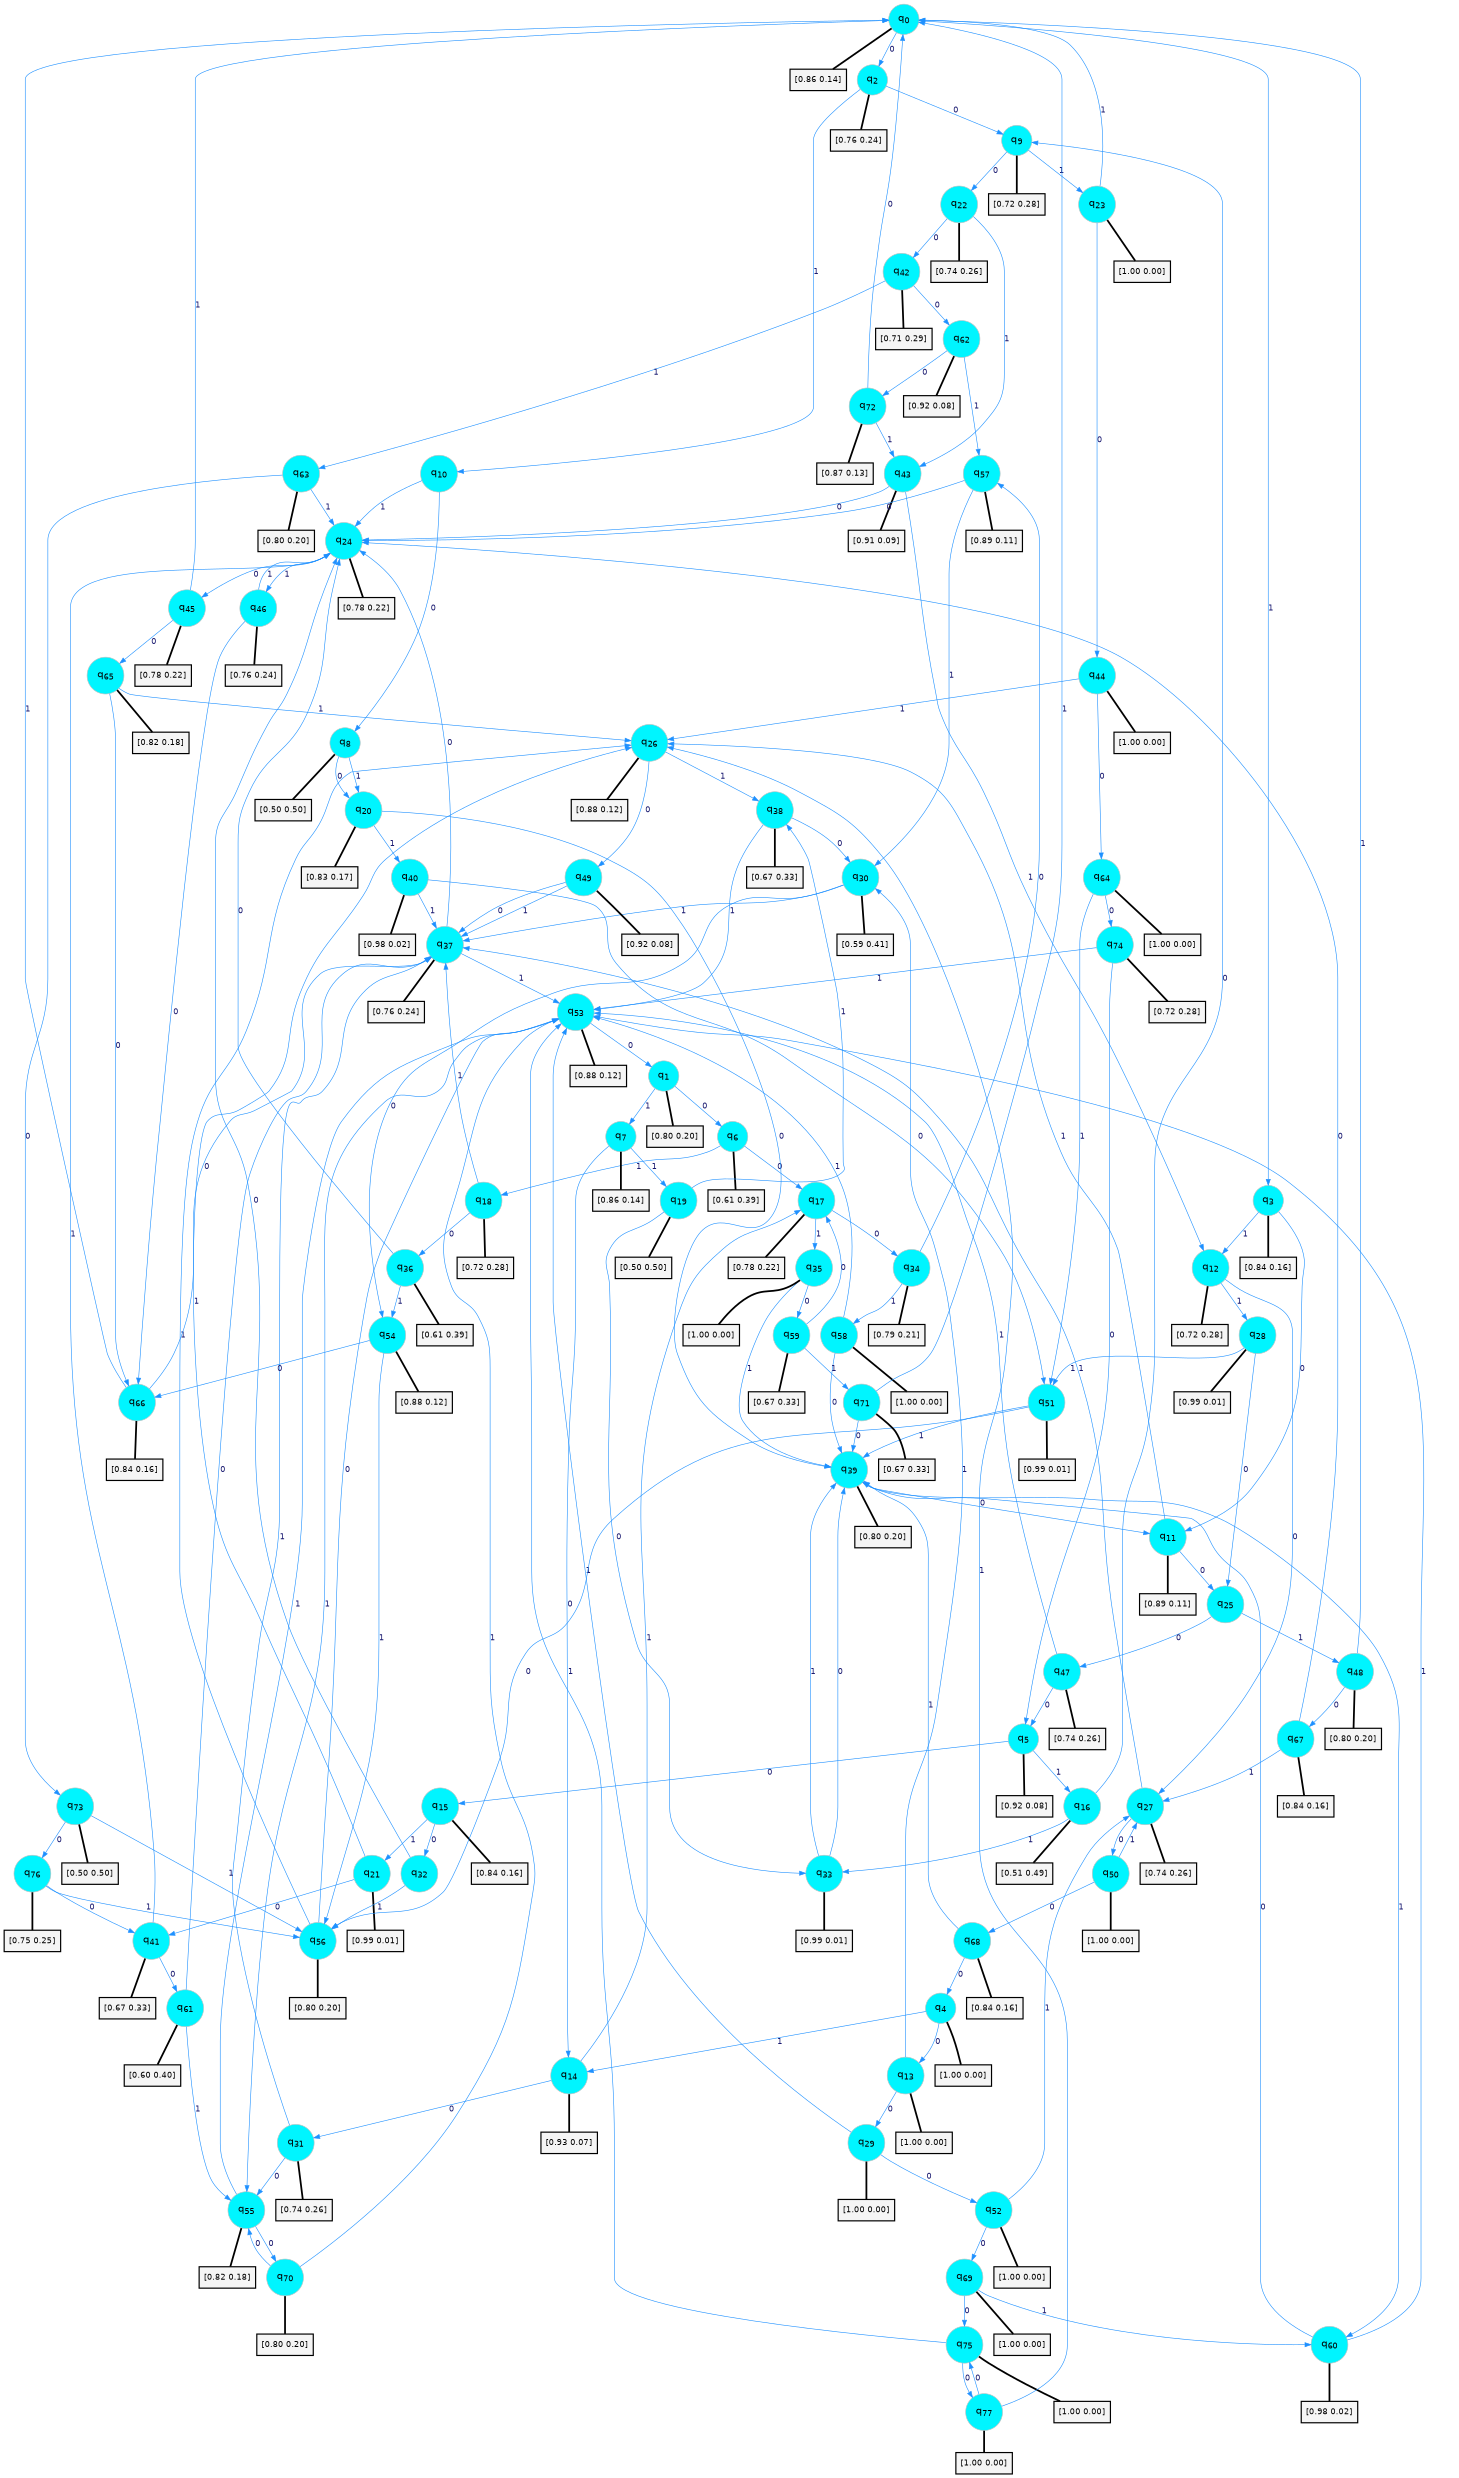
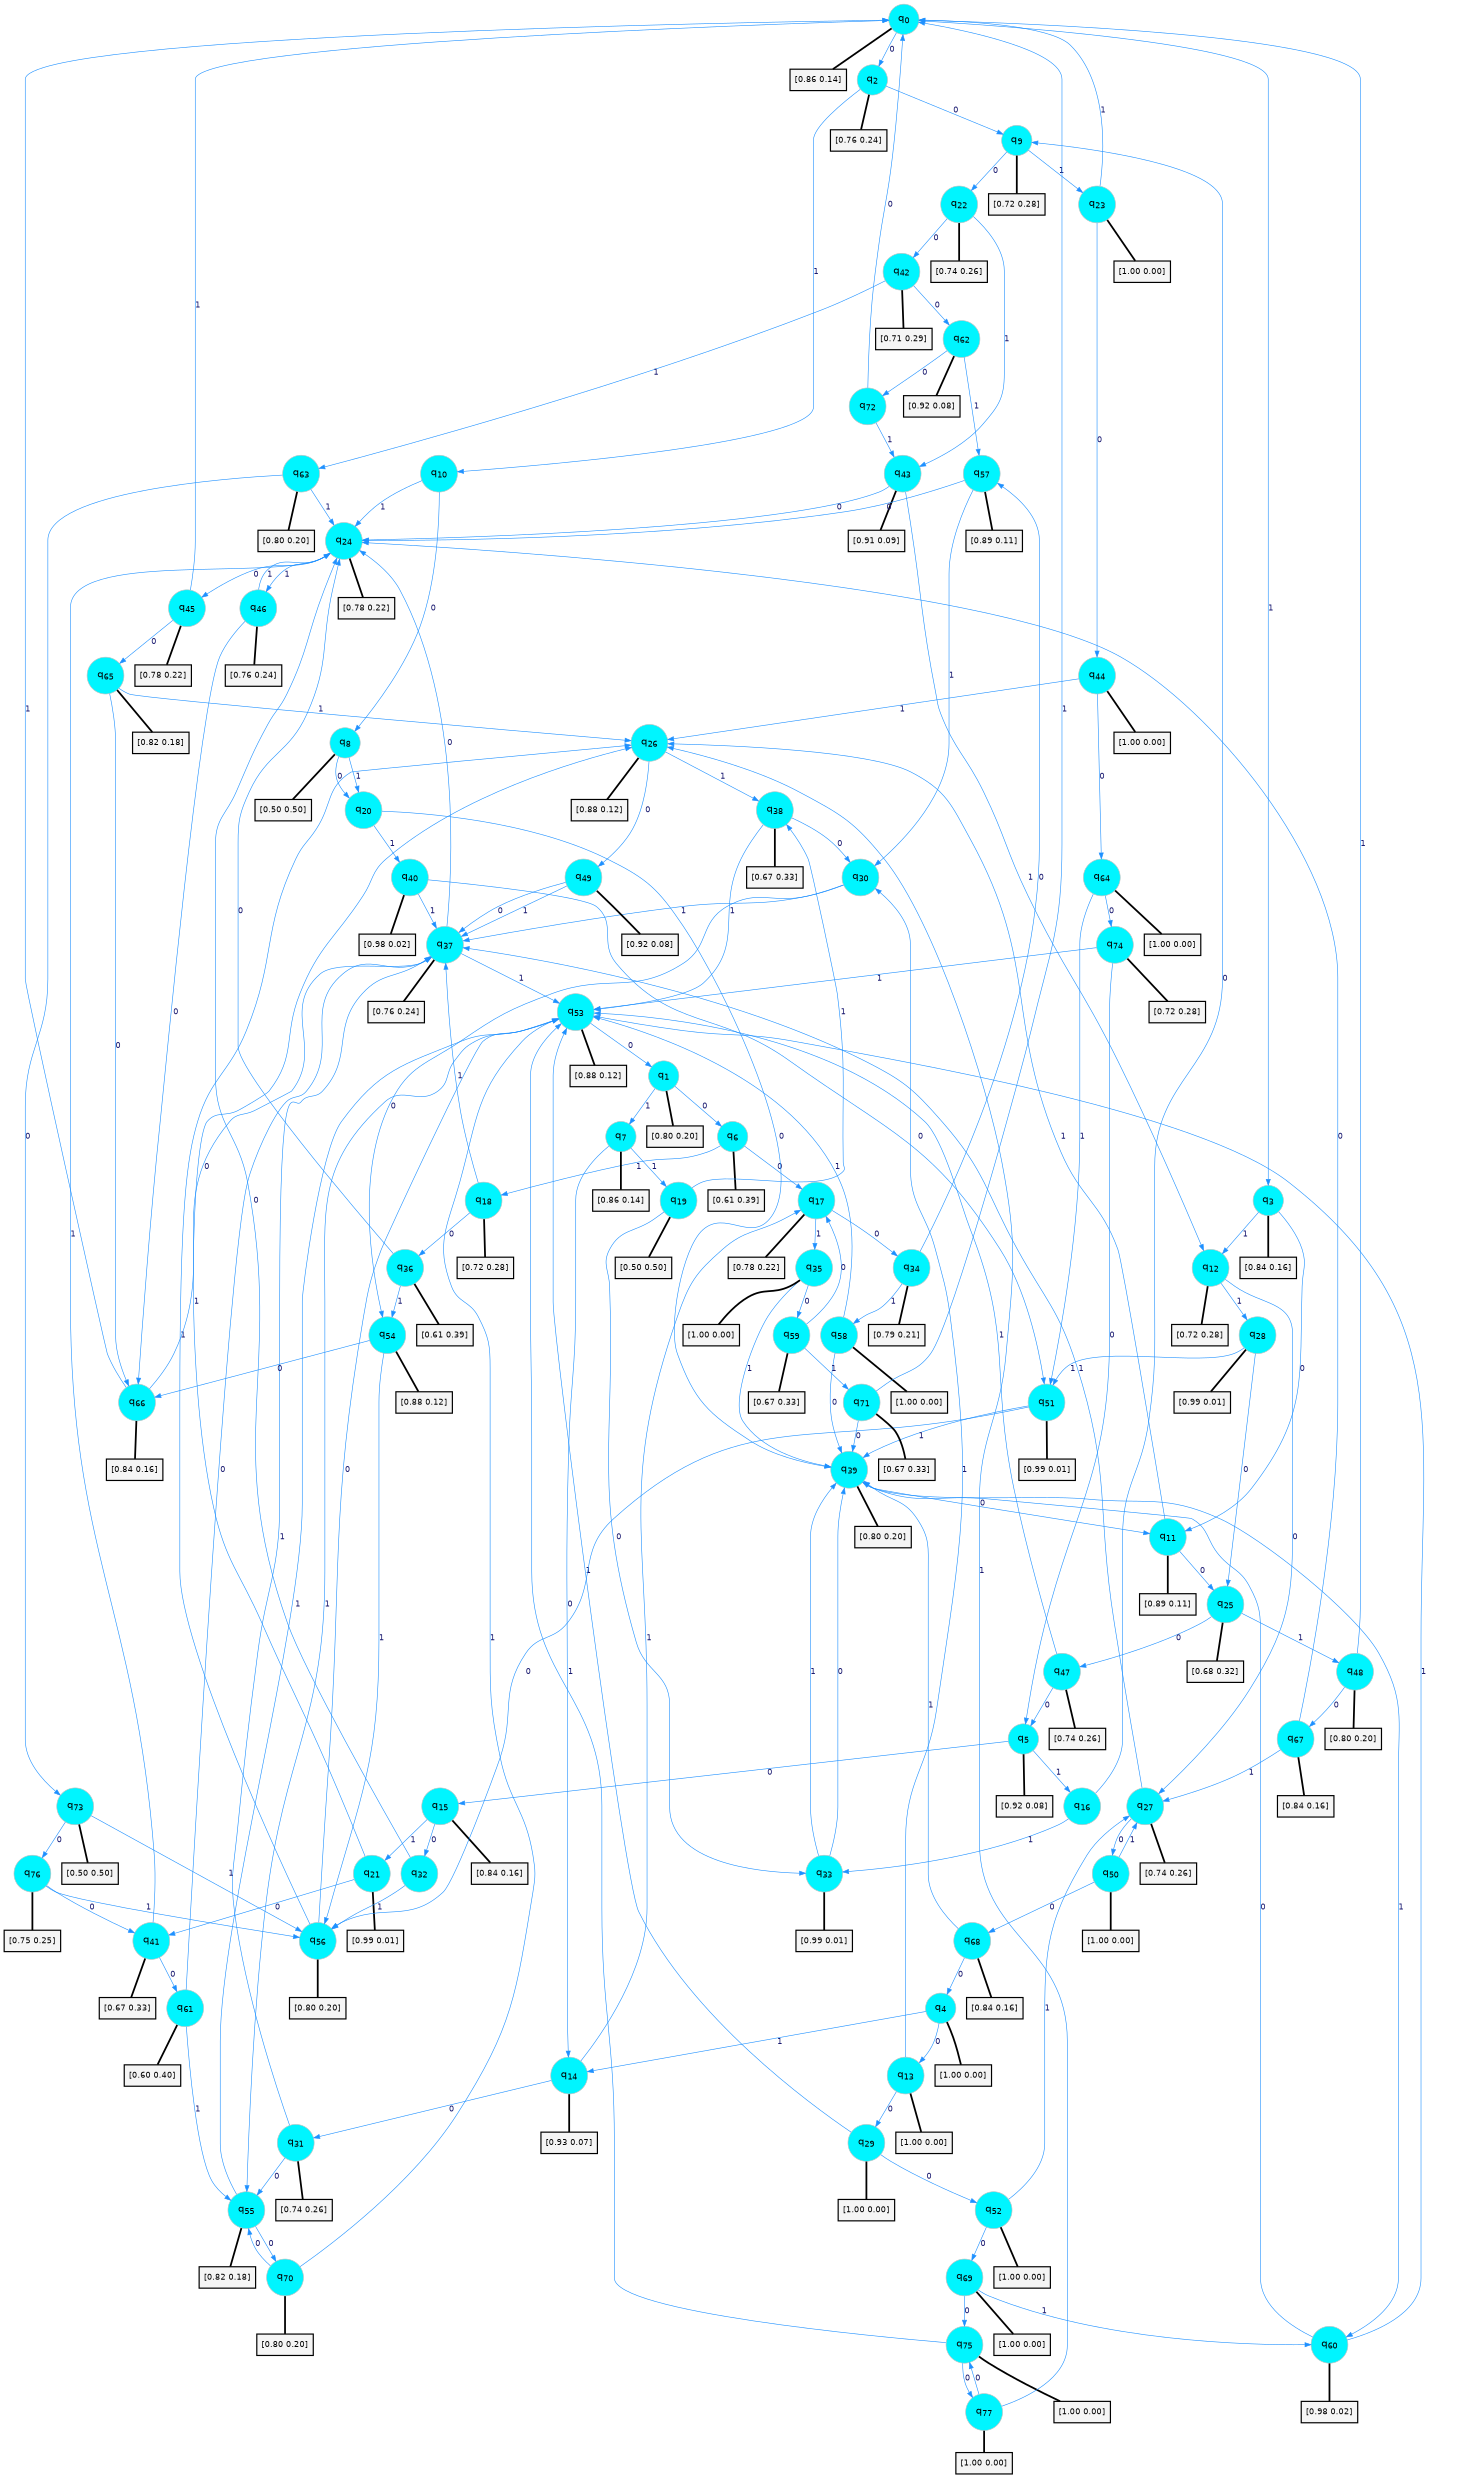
node "[0.87 0.13]": removed
node "[0.83 0.17]": removed
node "[0.59 0.41]": removed
node "[0.68 0.32]": added
node "[0.51 0.49]": removed
